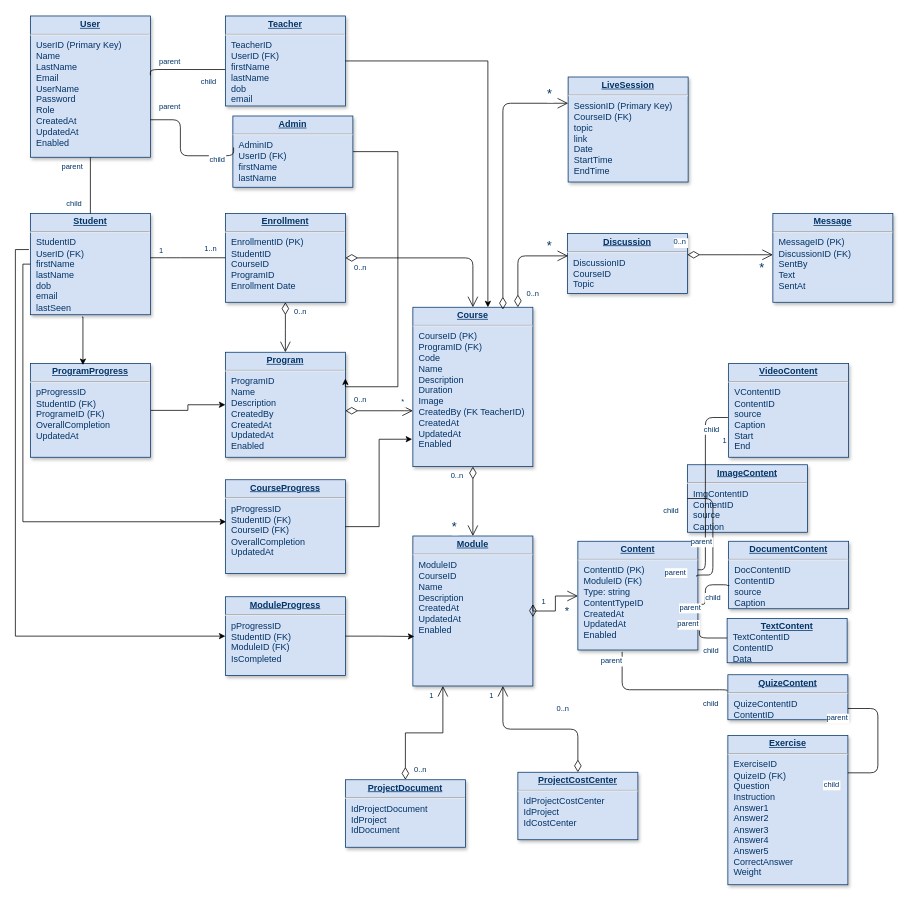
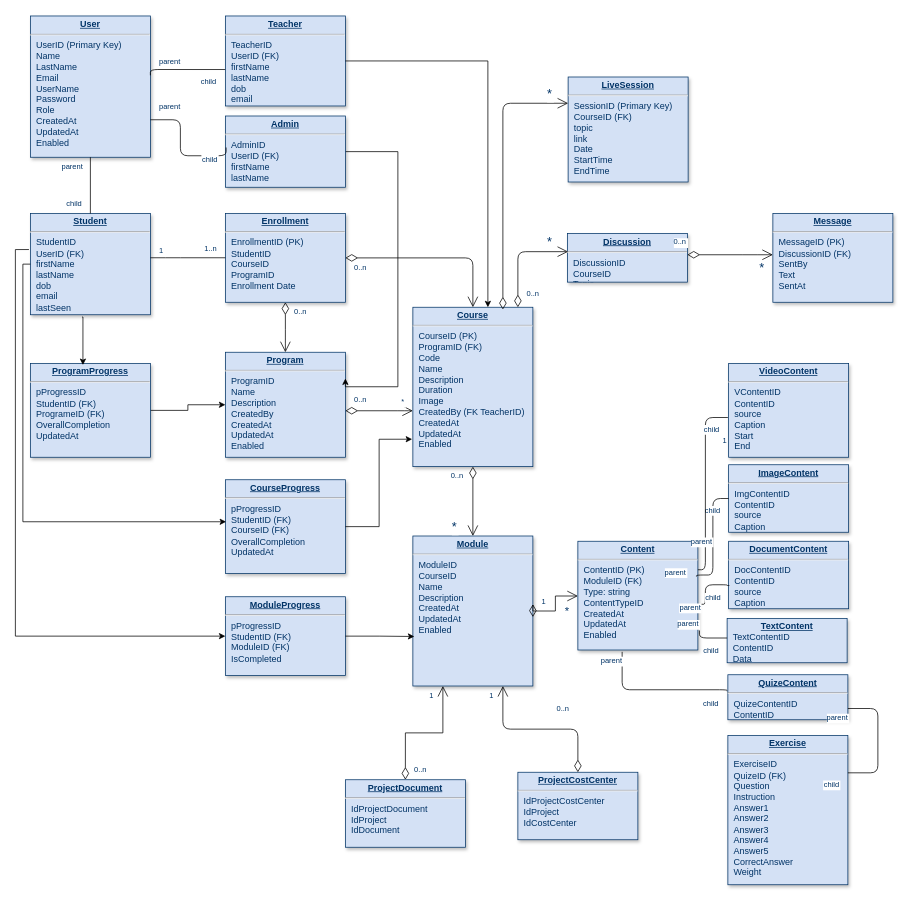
node "Admin AdminID UserID (FK) firstName lastName": moved (293, 152) -> (285, 152)
node "Discussion DiscussionID CourseID Topic": size 120x60 -> 120x49
node "ImageContent ImgContentID ContentID source Caption": moved (747, 498) -> (789, 498)
